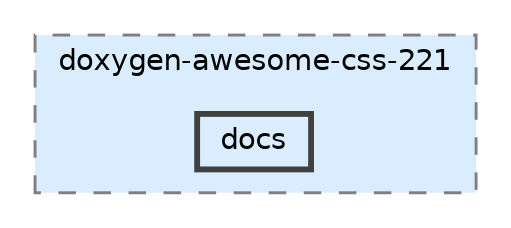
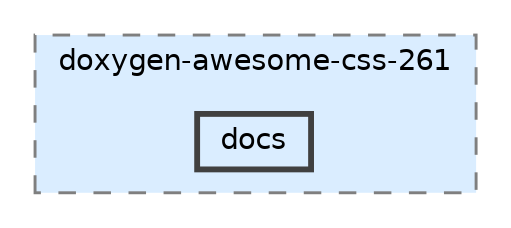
cluster "doxygen-awesome-css-221": label "doxygen-awesome-css-221" -> "doxygen-awesome-css-261"
